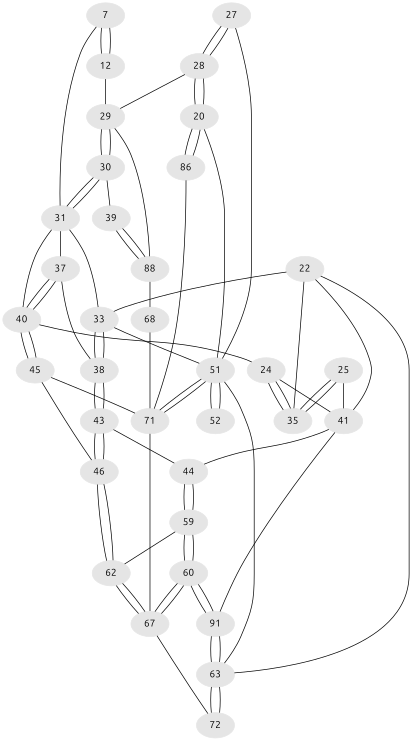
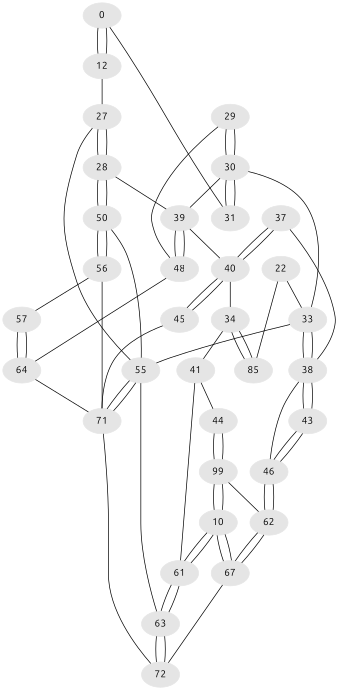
node "7": label "7" -> "0"
edge "28" -- "29": now "28" -- "39"
edge "12" -- "29": now "12" -- "27"
node "20": label "20" -> "50"
node "86": label "86" -> "56"
edge "31" -- "37": removed
edge "31" -- "40": now "39" -- "40"
edge "31" -- "33": now "30" -- "33"
node "88": label "88" -> "48"
node "57": added
node "68": label "68" -> "64"
edge "22" -- "41": removed
node "51": label "51" -> "55"
node "24": label "24" -> "34"
node "25": removed
node "52": removed
node "35": label "35" -> "85"
edge "45" -- "46": now "38" -- "46"
edge "43" -- "44": removed
edge "22" -- "63": removed
edge "71" -- "67": now "71" -- "72"
node "59": label "59" -> "99"
node "60": label "60" -> "10"
node "91": label "91" -> "61"
